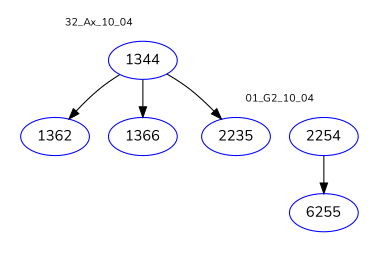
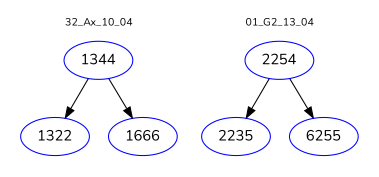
edge "1344" -> "2235": now "2254" -> "2235"
cluster "01_G2_10_04": label "01_G2_10_04" -> "01_G2_13_04"
node "1362": label "1362" -> "1322"
node "1366": label "1366" -> "1666"
